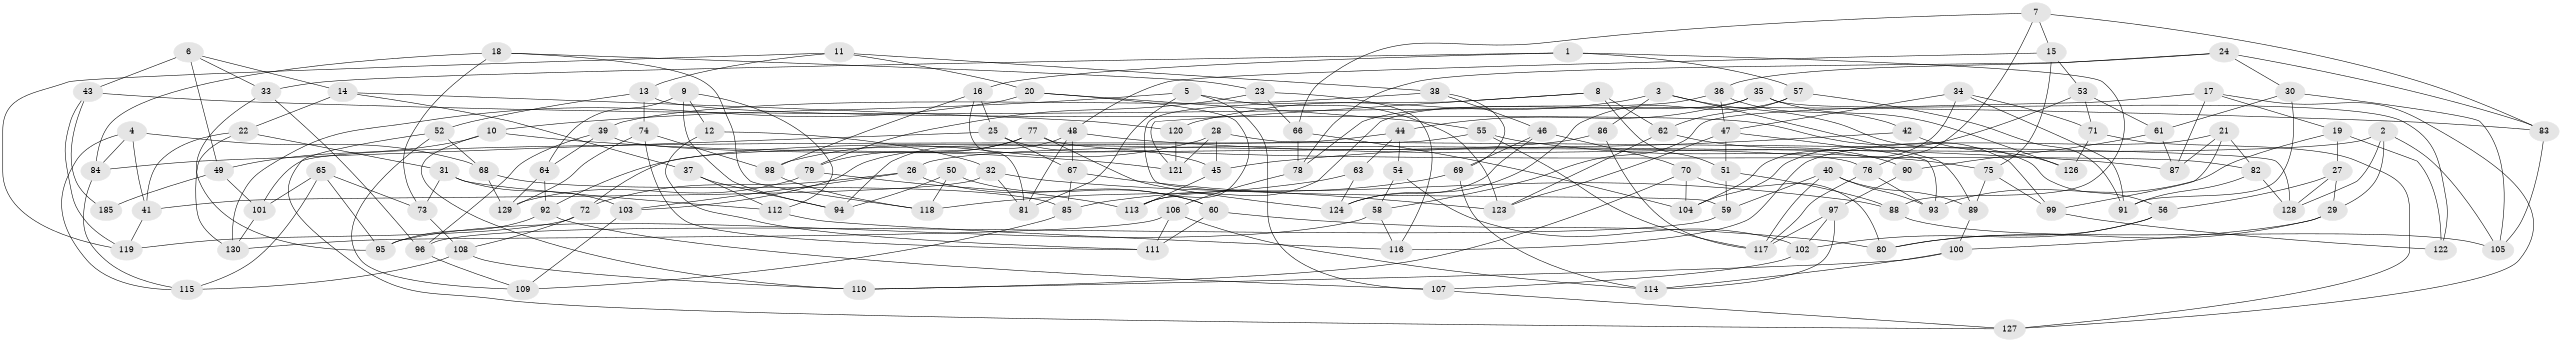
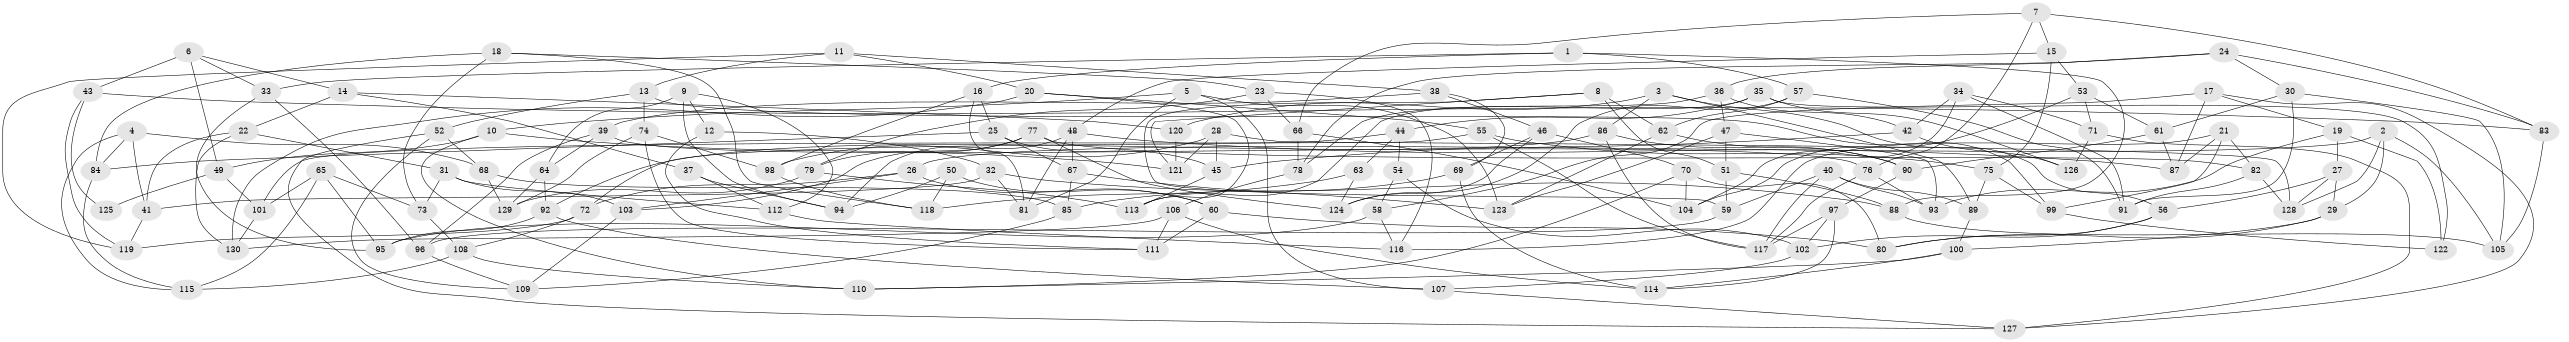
edge "34" -- "47": now "34" -- "42"
edge "86" -- "90": added
node "185": label "185" -> "125"
